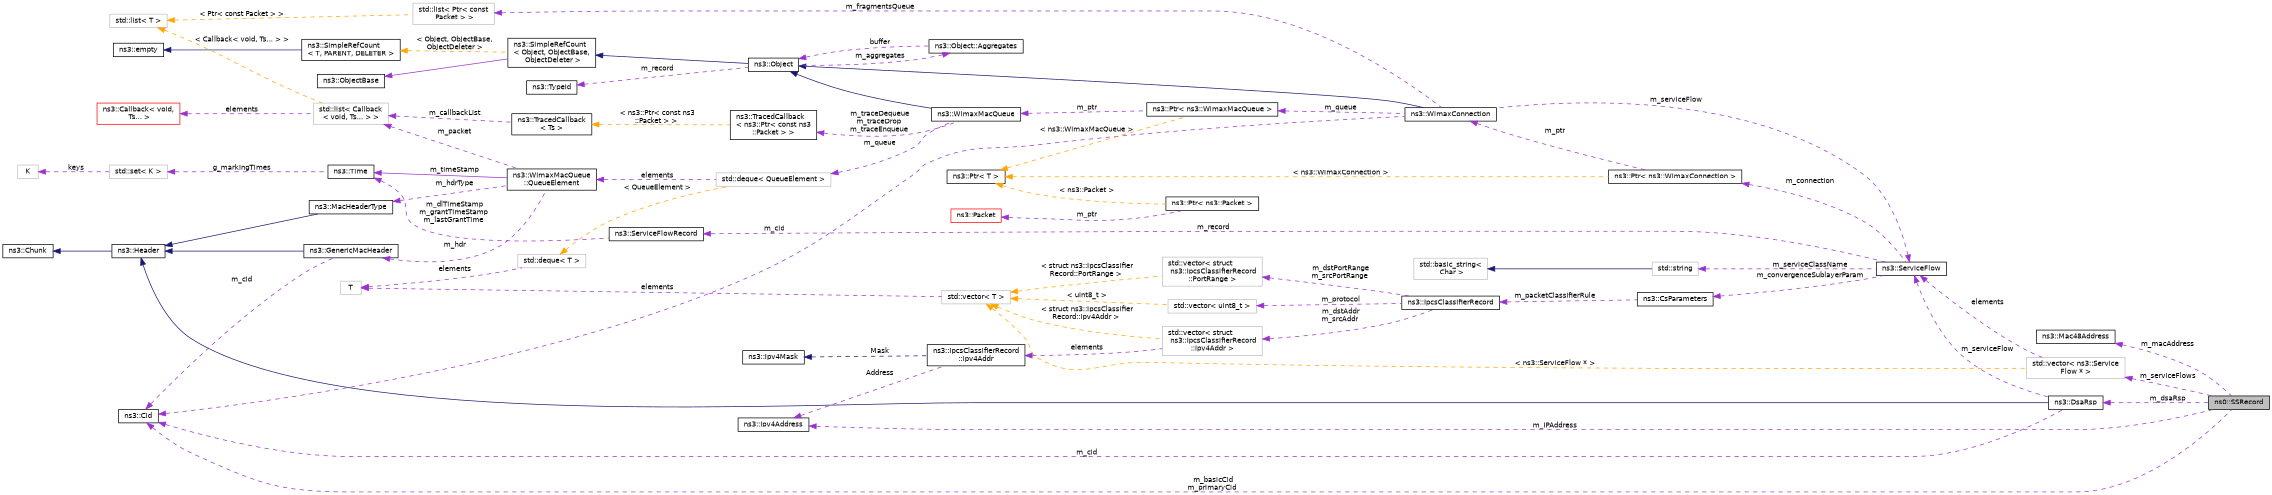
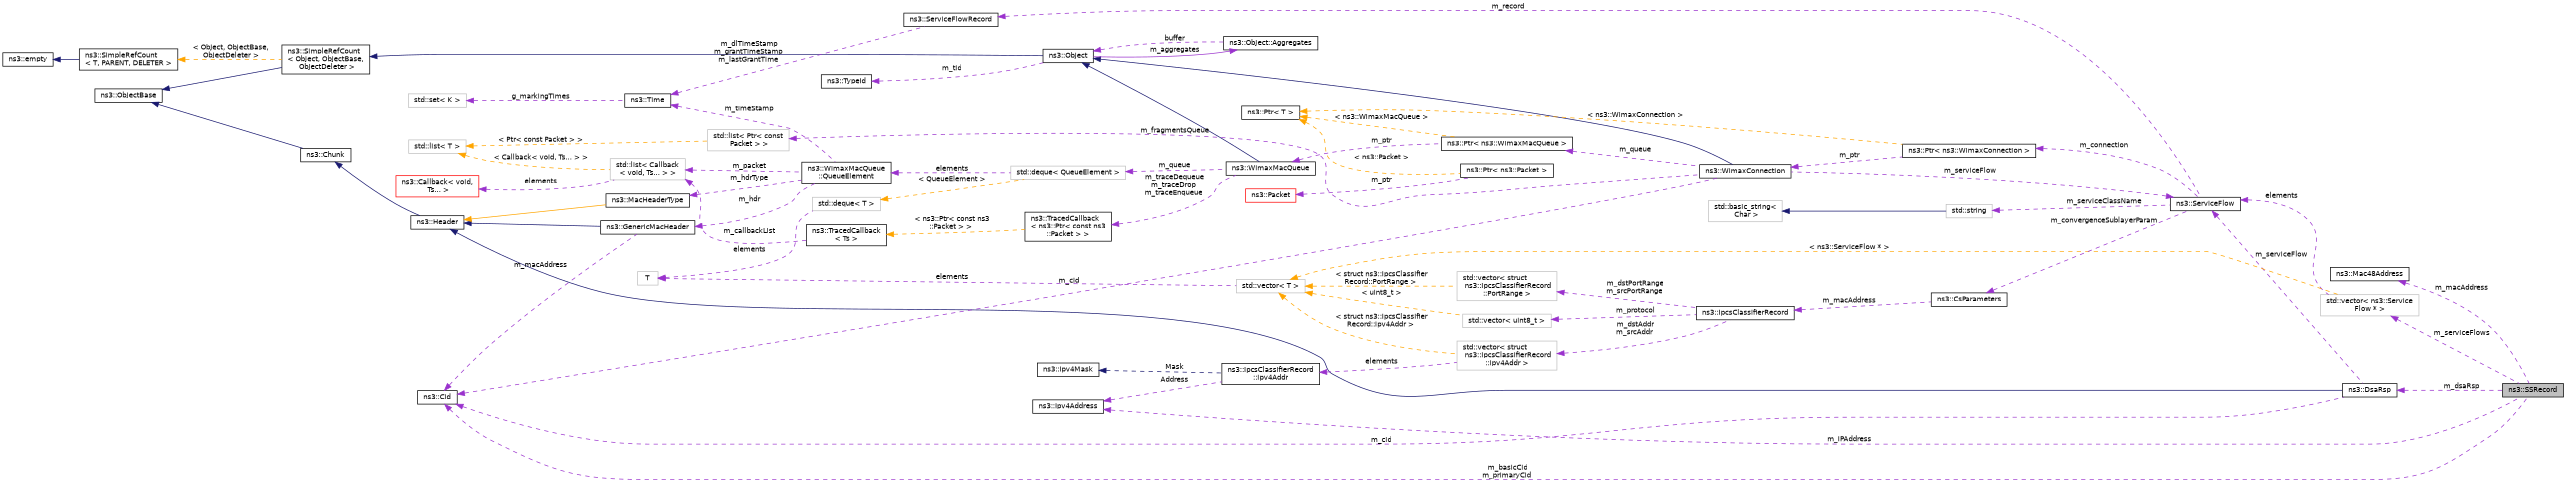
edge "ns3::Object" -> "ns3::Object::Aggregates": style dashed -> solid
edge "ns3::SimpleRefCount < Object, ObjectBase, ObjectDeleter >" -> "ns3::ObjectBase": color darkorchid3 -> midnightblue
edge "ns3::Object" -> "ns3::TypeId": label " m_record" -> " m_tid"
edge "ns3::Chunk" -> "ns3::ObjectBase": added
node "K": removed
edge "ns3::WimaxMacQueue ::QueueElement" -> "ns3::Time": style solid -> dashed
edge "ns3::MacHeaderType" -> "ns3::Header": color midnightblue -> orange
edge "ns3::GenericMacHeader" -> "ns3::Cid": label " m_cid" -> " m_macAddress"
edge "ns3::CsParameters" -> "ns3::IpcsClassifierRecord": label " m_packetClassifierRule" -> " m_macAddress"
node "ns0::SSRecord": label "ns0::SSRecord" -> "ns3::SSRecord"
